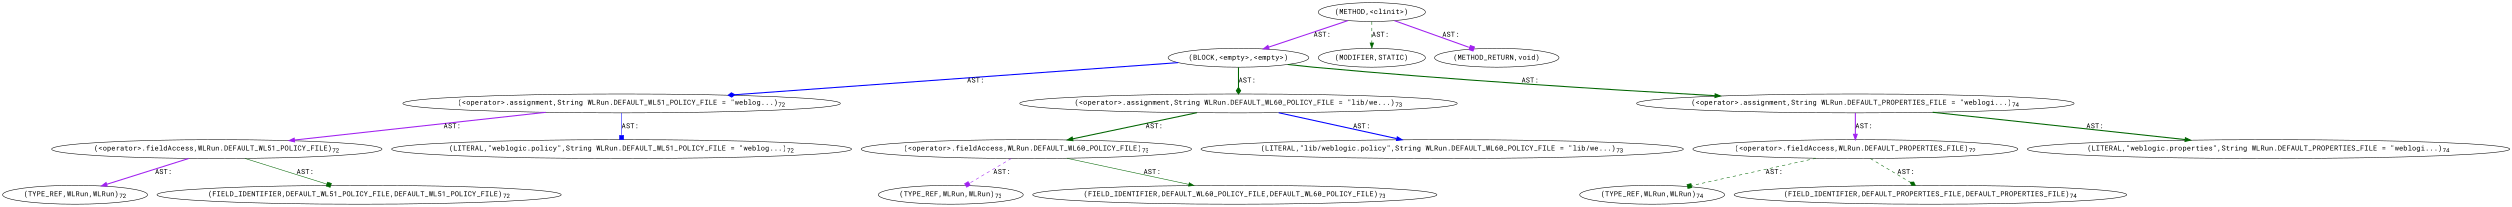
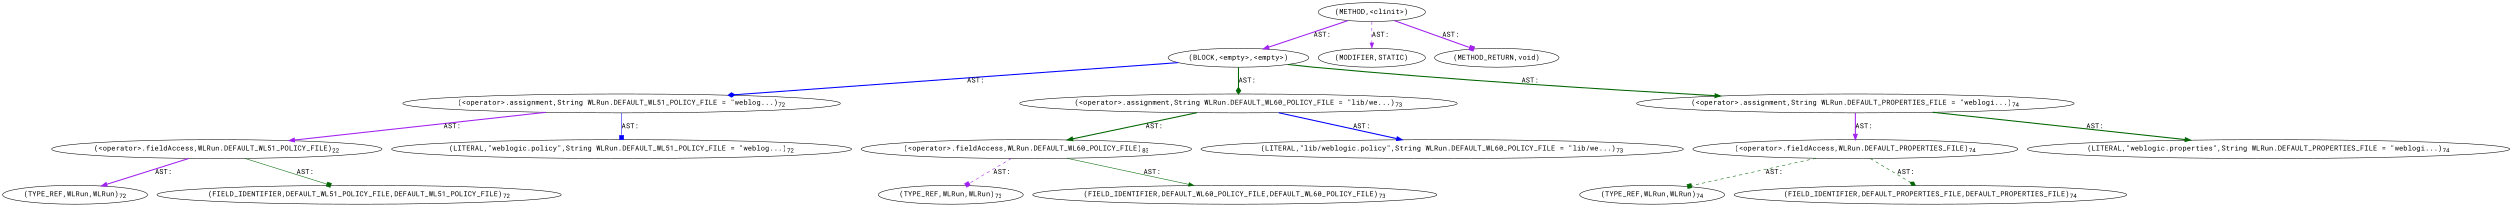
edge "(METHOD,<clinit>)" -> "(MODIFIER,STATIC)": color darkgreen -> purple
node "(<operator>.fieldAccess,WLRun.DEFAULT_WL51_POLICY_FILE)": text "72" -> "22"
node "(<operator>.fieldAccess,WLRun.DEFAULT_WL60_POLICY_FILE)": text "73" -> "83"
node "(<operator>.fieldAccess,WLRun.DEFAULT_PROPERTIES_FILE)": text "72" -> "74"
